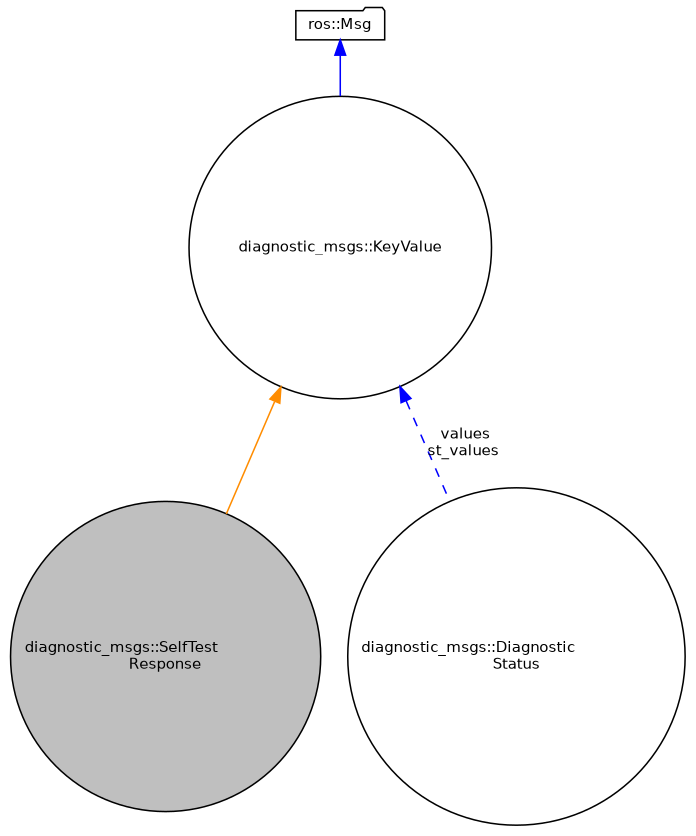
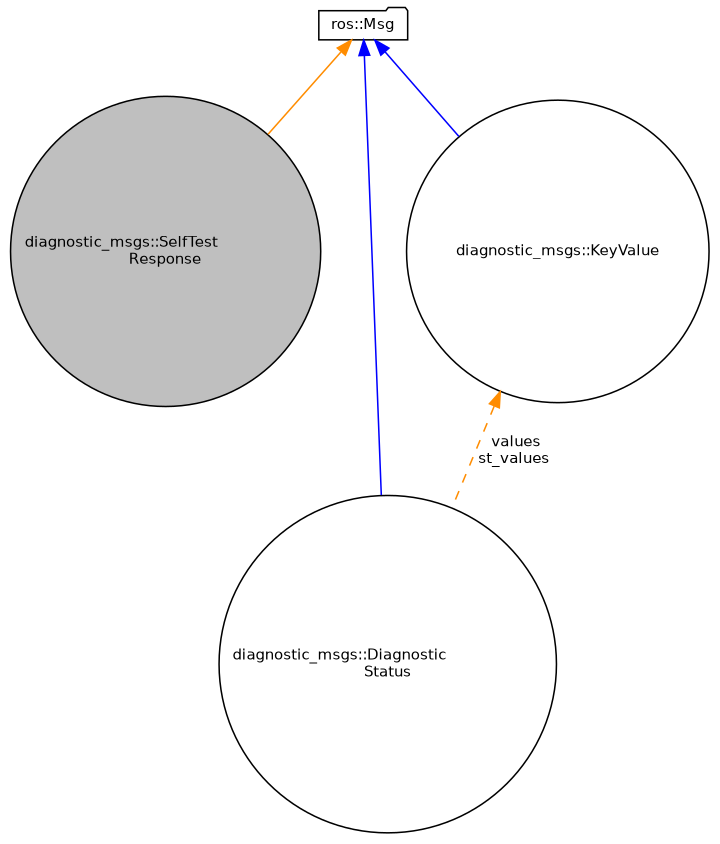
edge "diagnostic_msgs::Diagnostic Status" -> "ros::Msg": added
edge "diagnostic_msgs::Diagnostic Status" -> "diagnostic_msgs::KeyValue": color blue -> darkorange
edge "diagnostic_msgs::SelfTest Response" -> "diagnostic_msgs::KeyValue": now "diagnostic_msgs::SelfTest Response" -> "ros::Msg"
